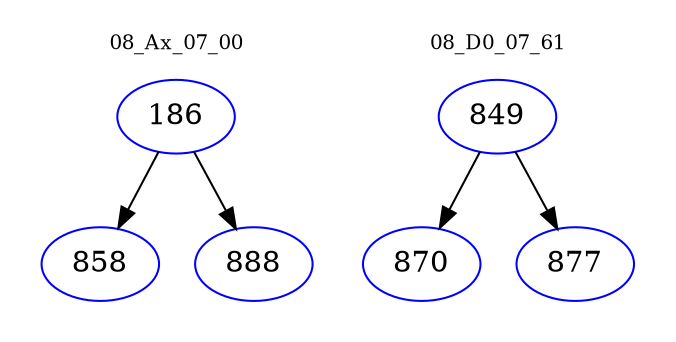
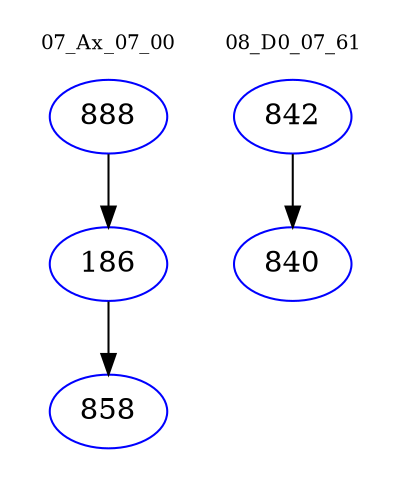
cluster "08_Ax_07_00": label "08_Ax_07_00" -> "07_Ax_07_00"
node "849": label "849" -> "842"
edge "186" -> "888": reversed
node "870": label "870" -> "840"
node "877": removed
